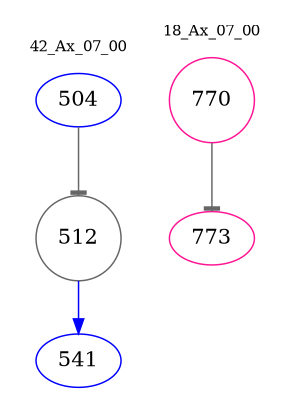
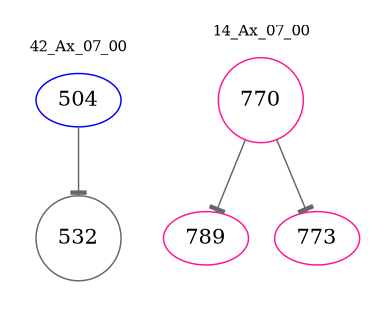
cluster "18_Ax_07_00": label "18_Ax_07_00" -> "14_Ax_07_00"
node "512": label "512" -> "532"
node "789": added
node "541": removed
